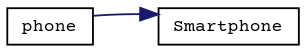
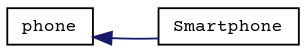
edge "phone" -> "Smartphone": reversed
